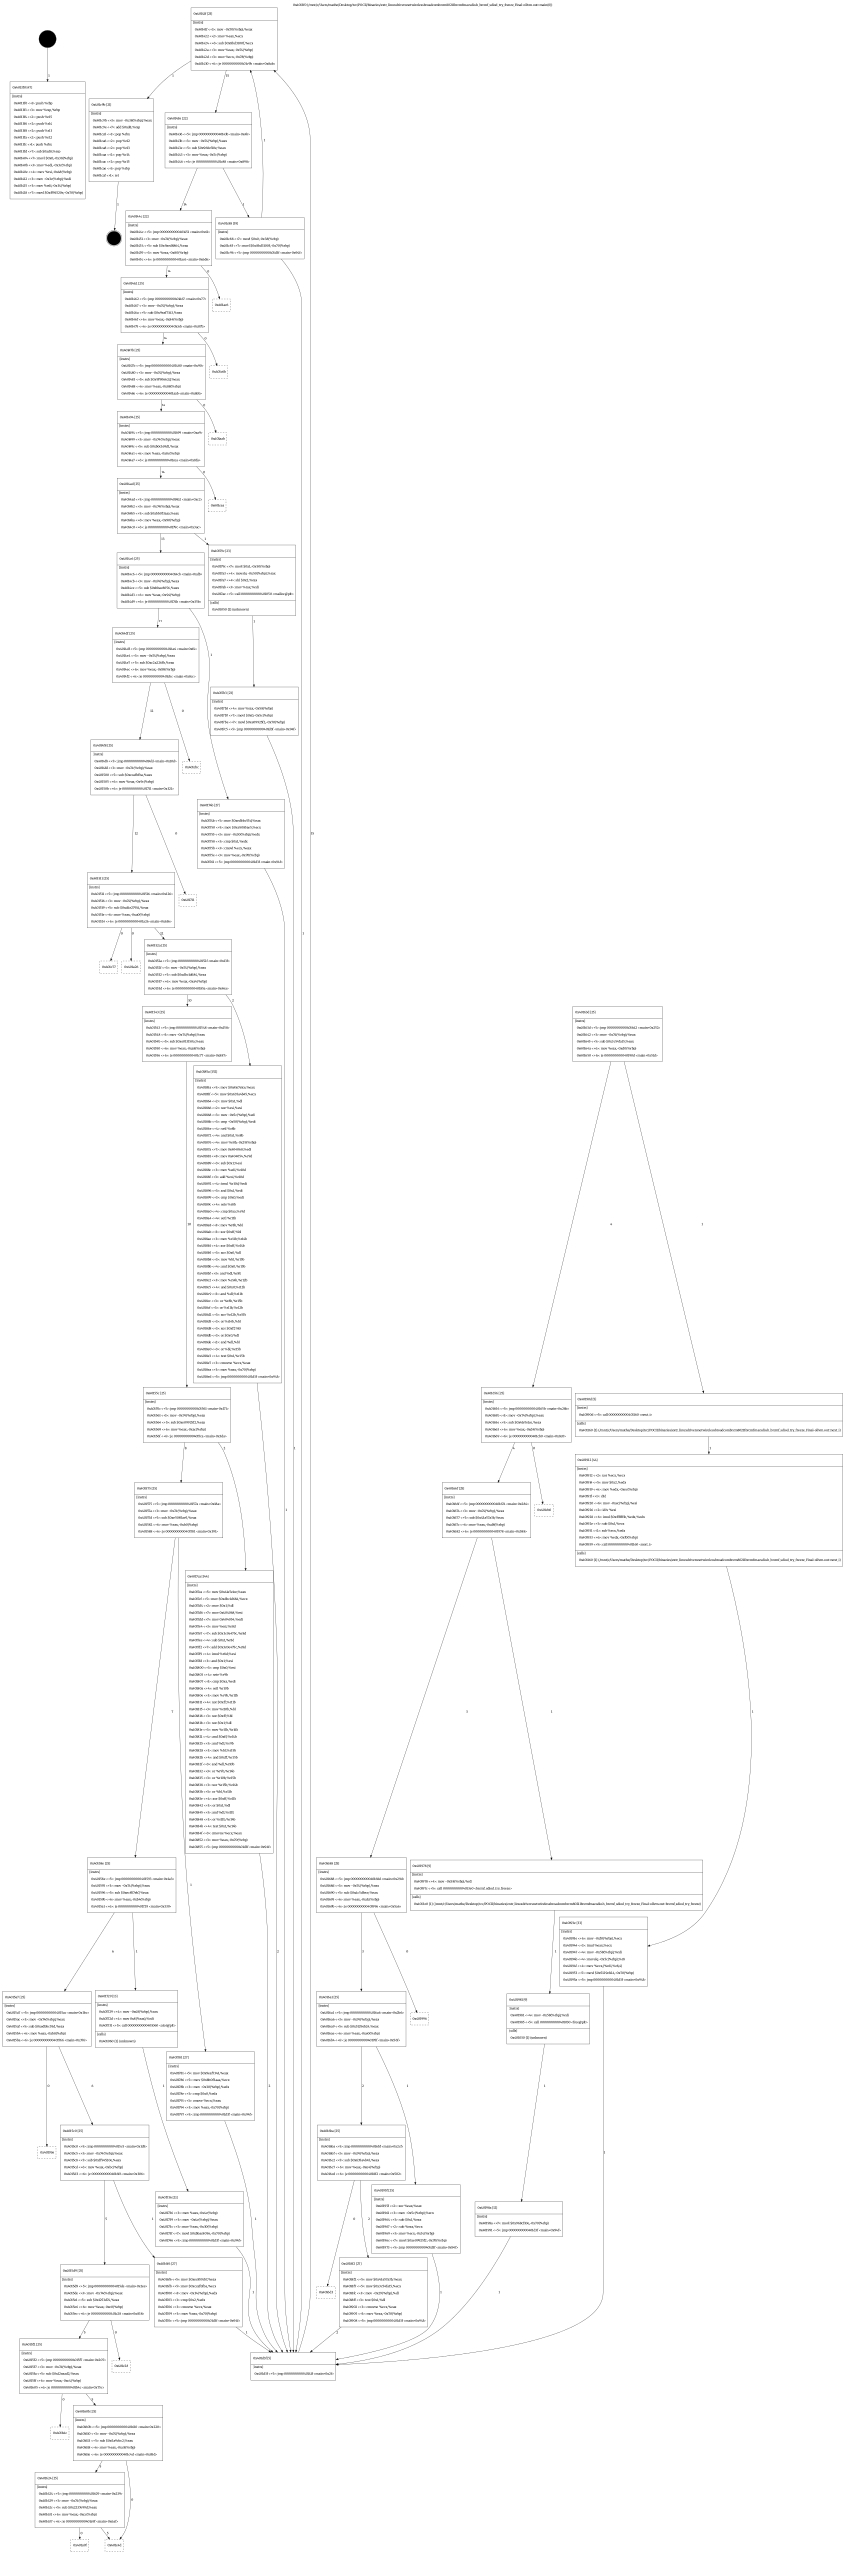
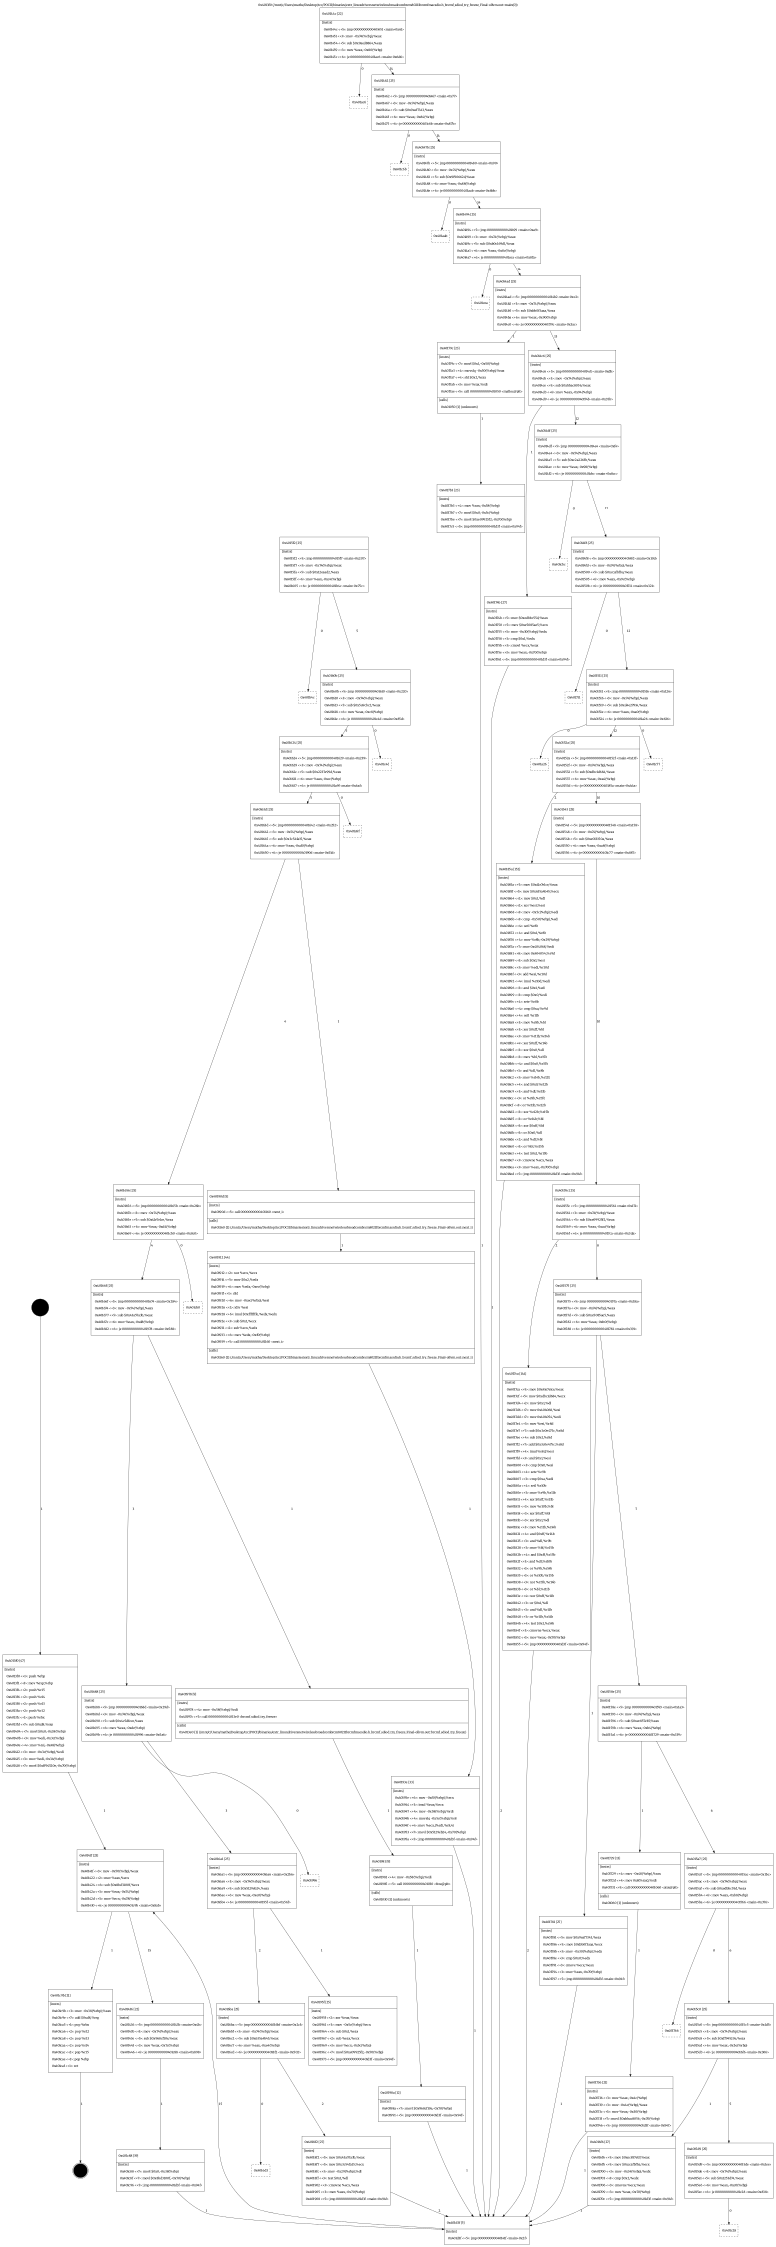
edge "0x401c88 [19]" -> "0x40141f [23]": now "0x4013f0 [47]" -> "0x40141f [23]"
edge "0x401436 [22]" -> "0x40144c [22]": removed, label "14"
edge "0x4015d9 [25]" -> "0x4015f2 [25]": removed, label "5"
edge "0x40195f [25]" -> "0x401d3f [5]": removed, label "1"
edge "0x401624 [25]" -> "0x401c4d": now "0x401624 [25]" -> "0x40163d [25]"
